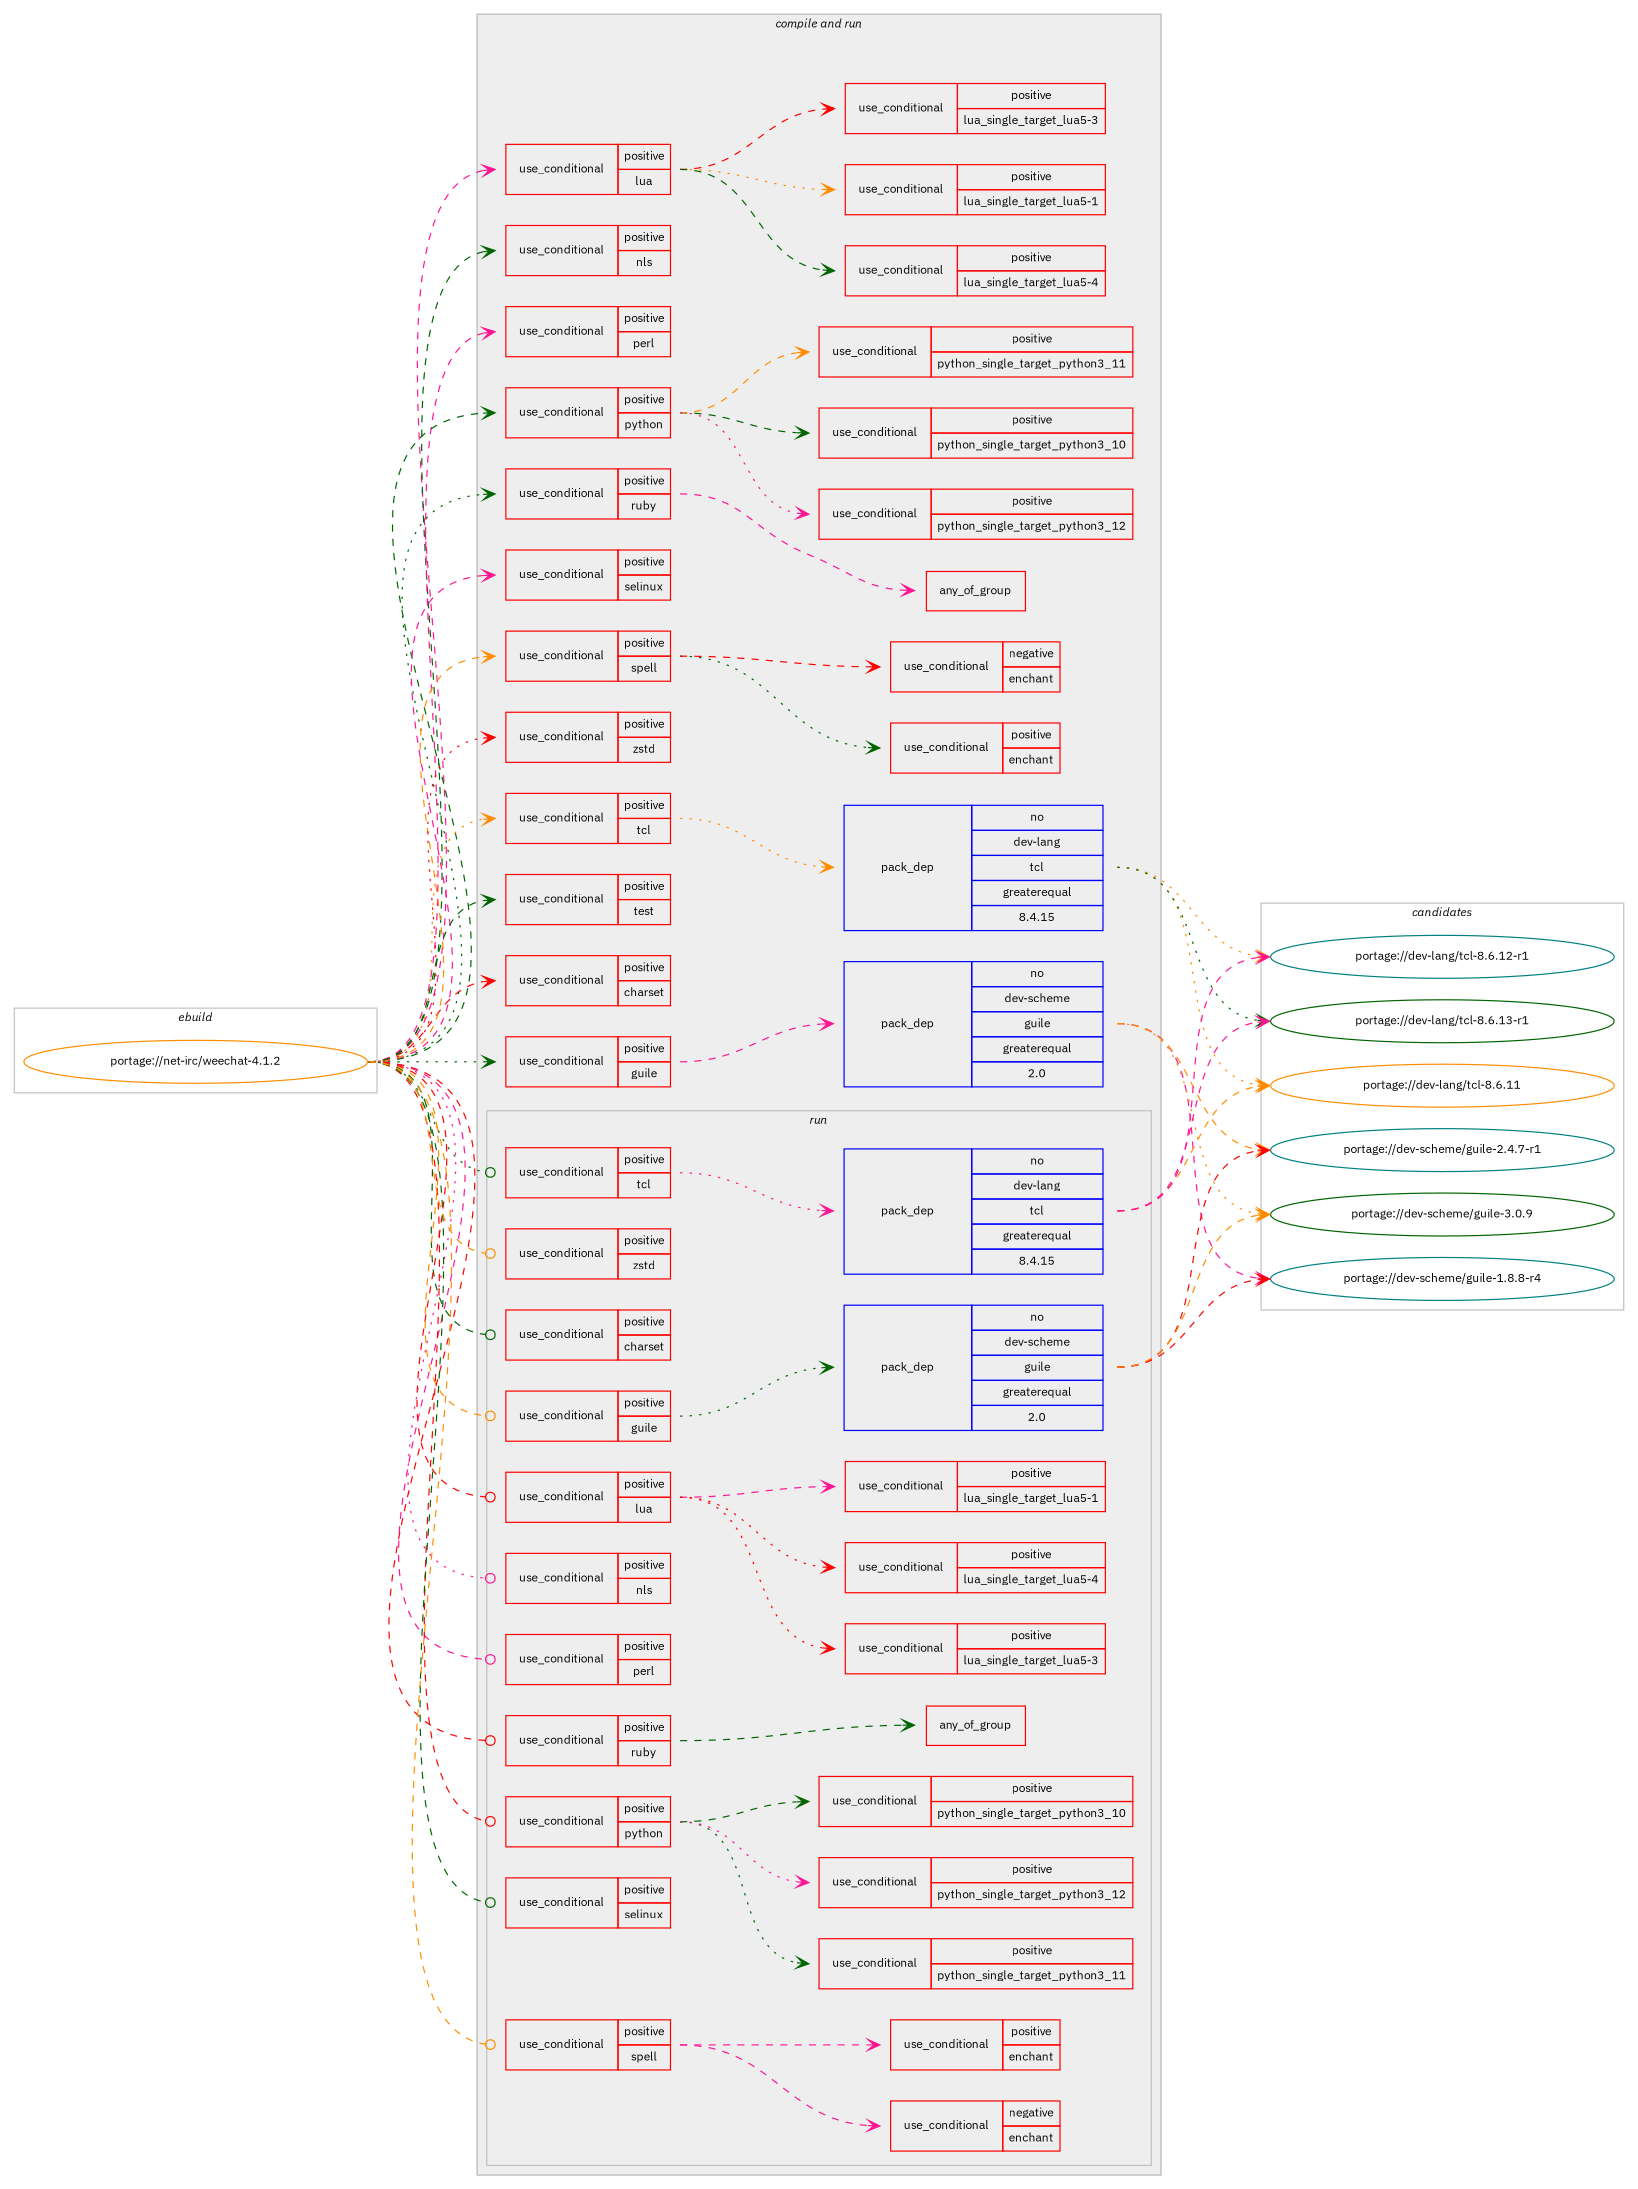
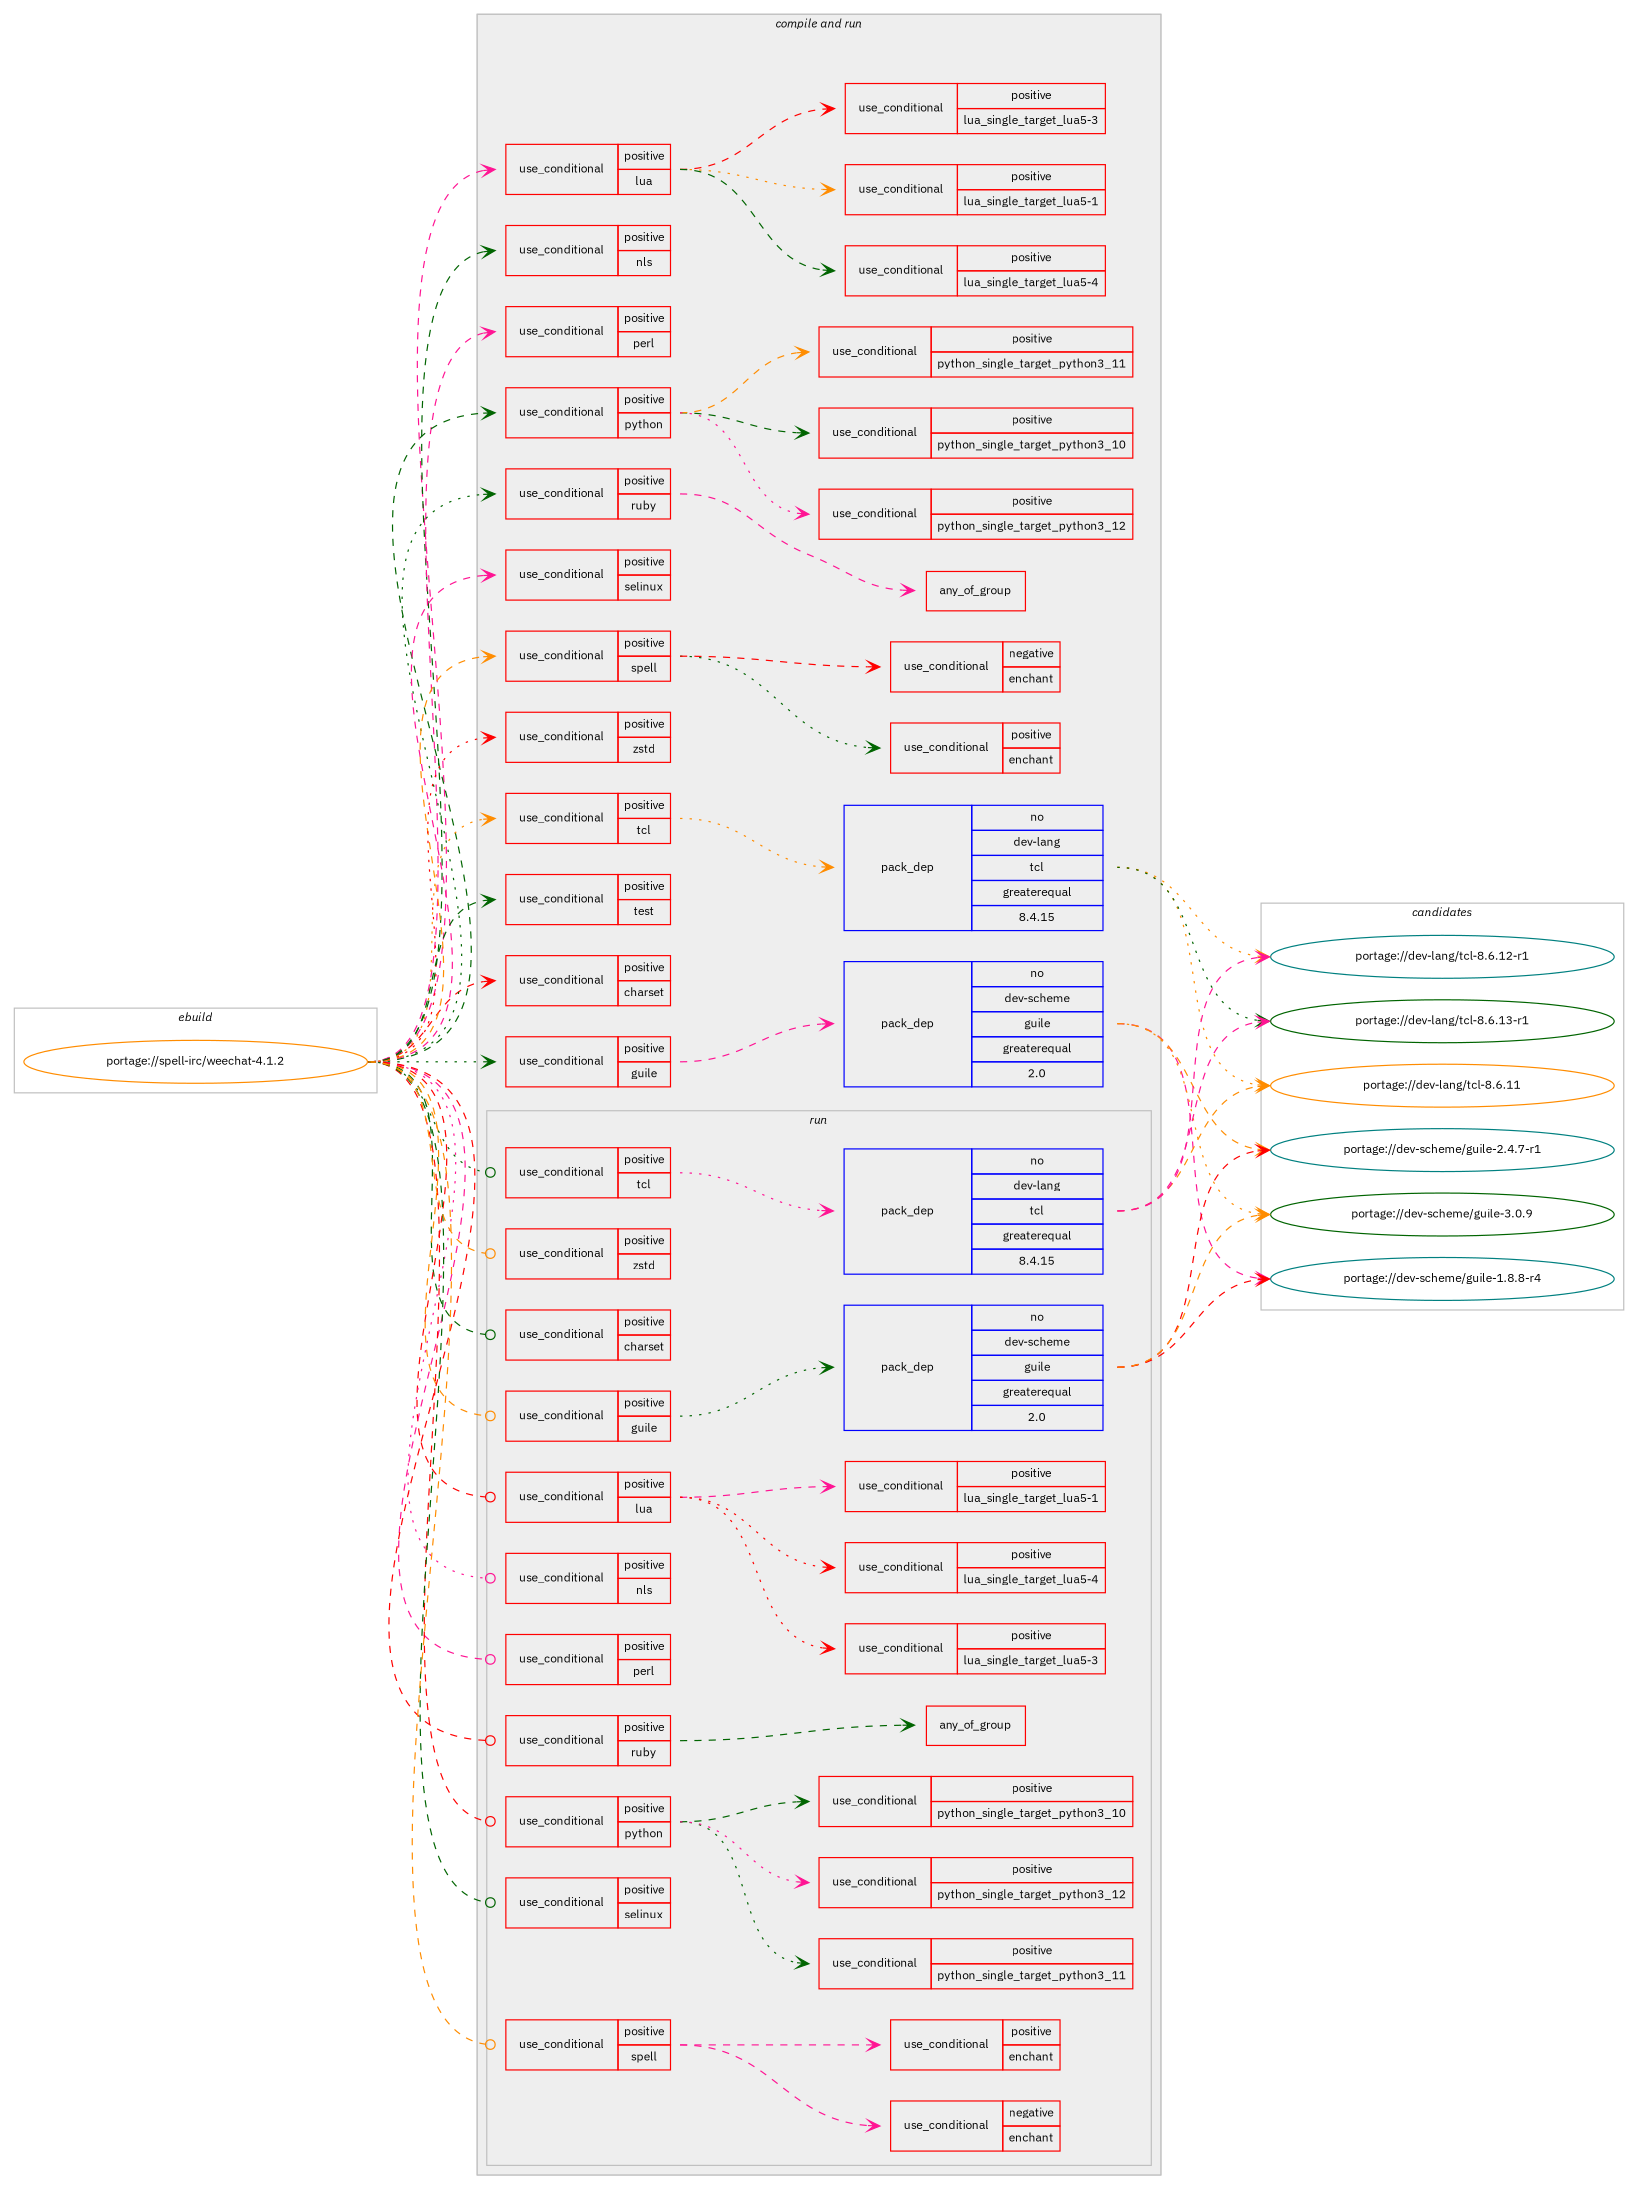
node "portage://net-irc/weechat-4.1.2": label "portage://net-irc/weechat-4.1.2" -> "portage://spell-irc/weechat-4.1.2"
